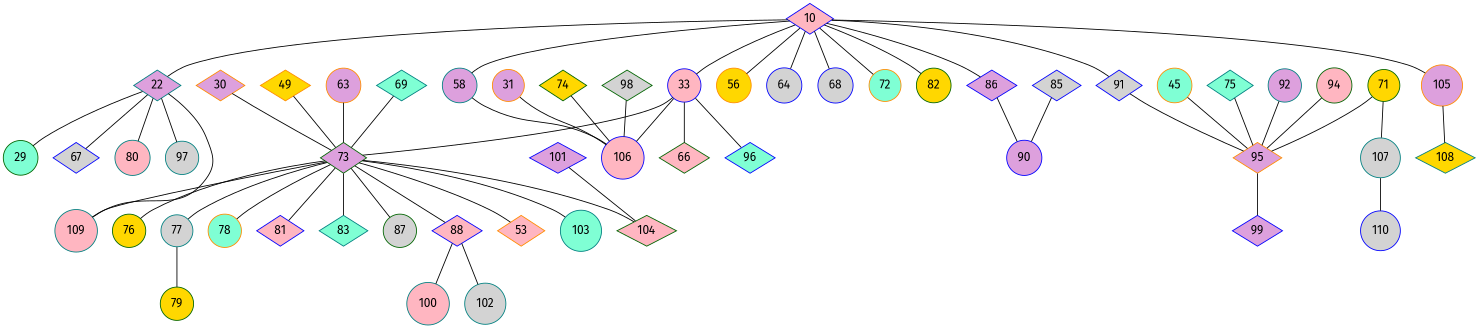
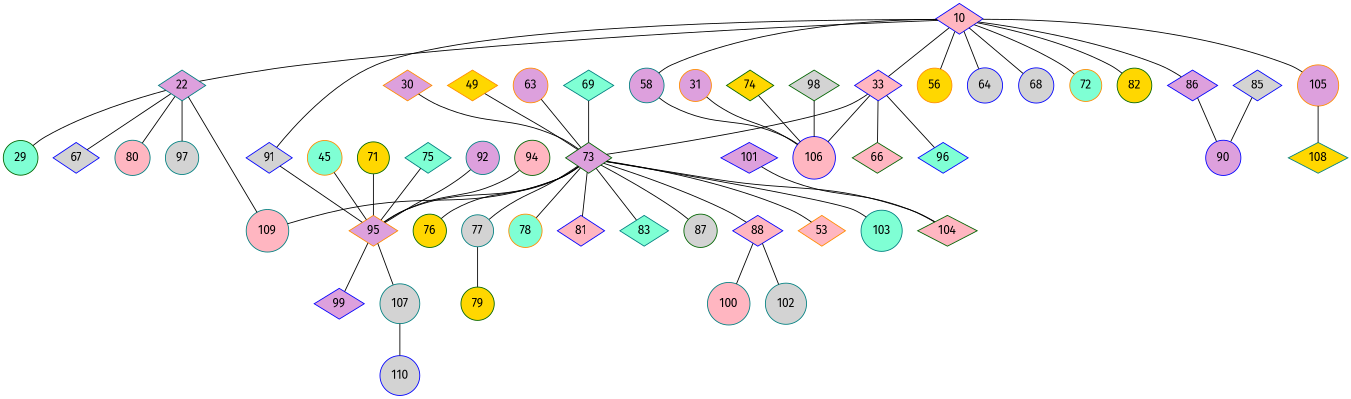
node "33": shape circle -> diamond
edge "71" -- "107": now "95" -- "107"
edge "73" -- "95": added
